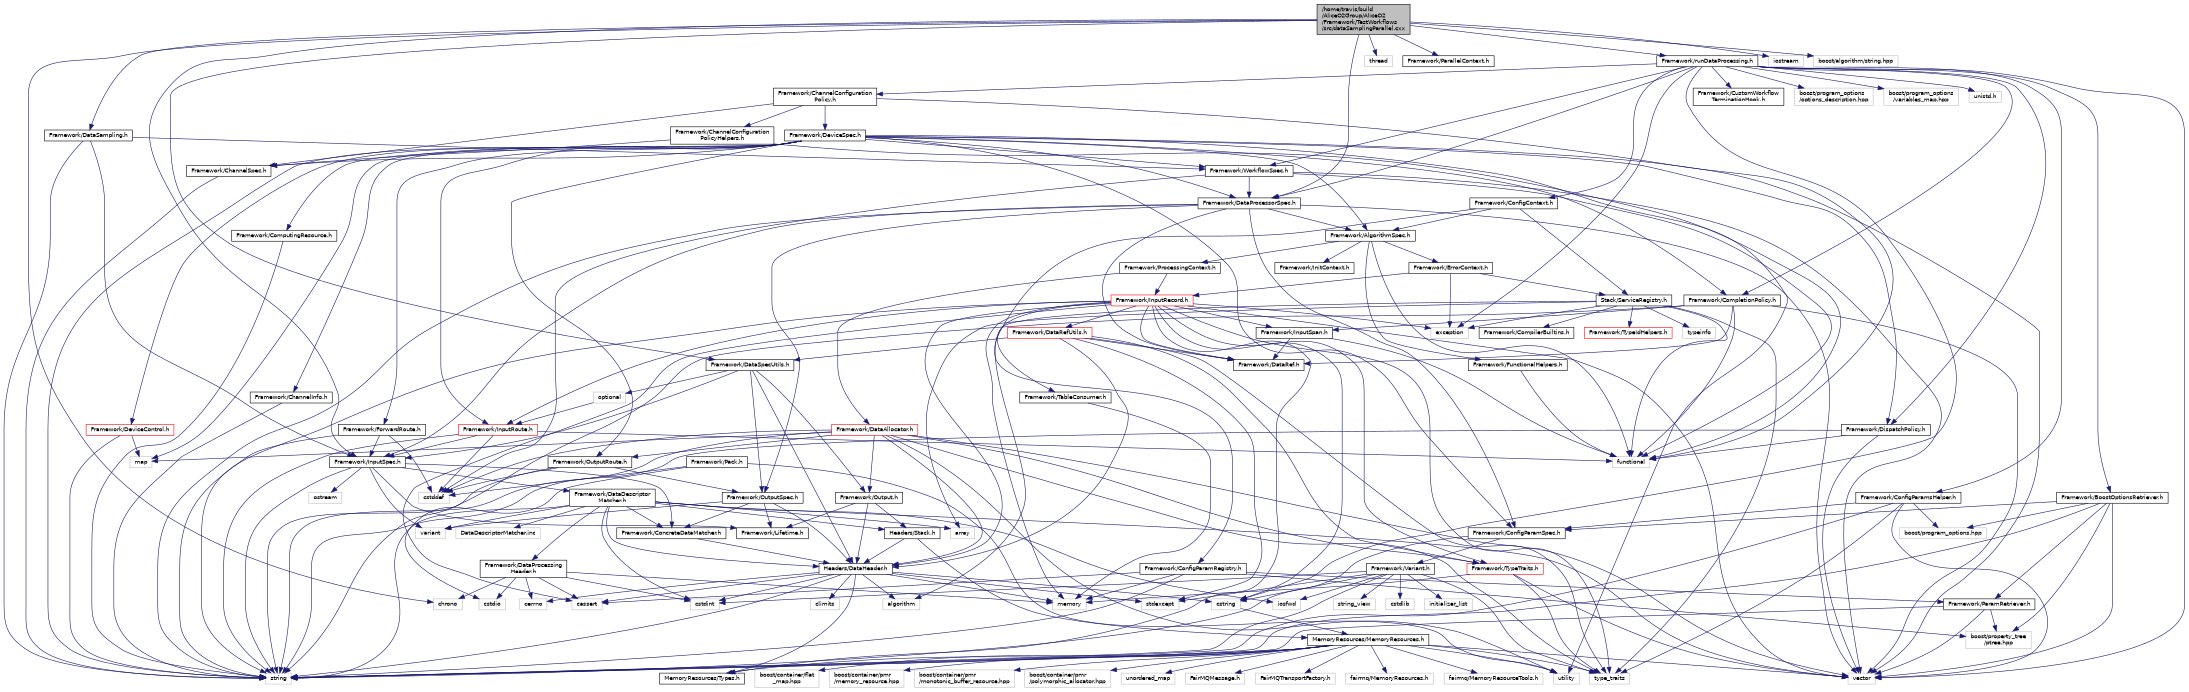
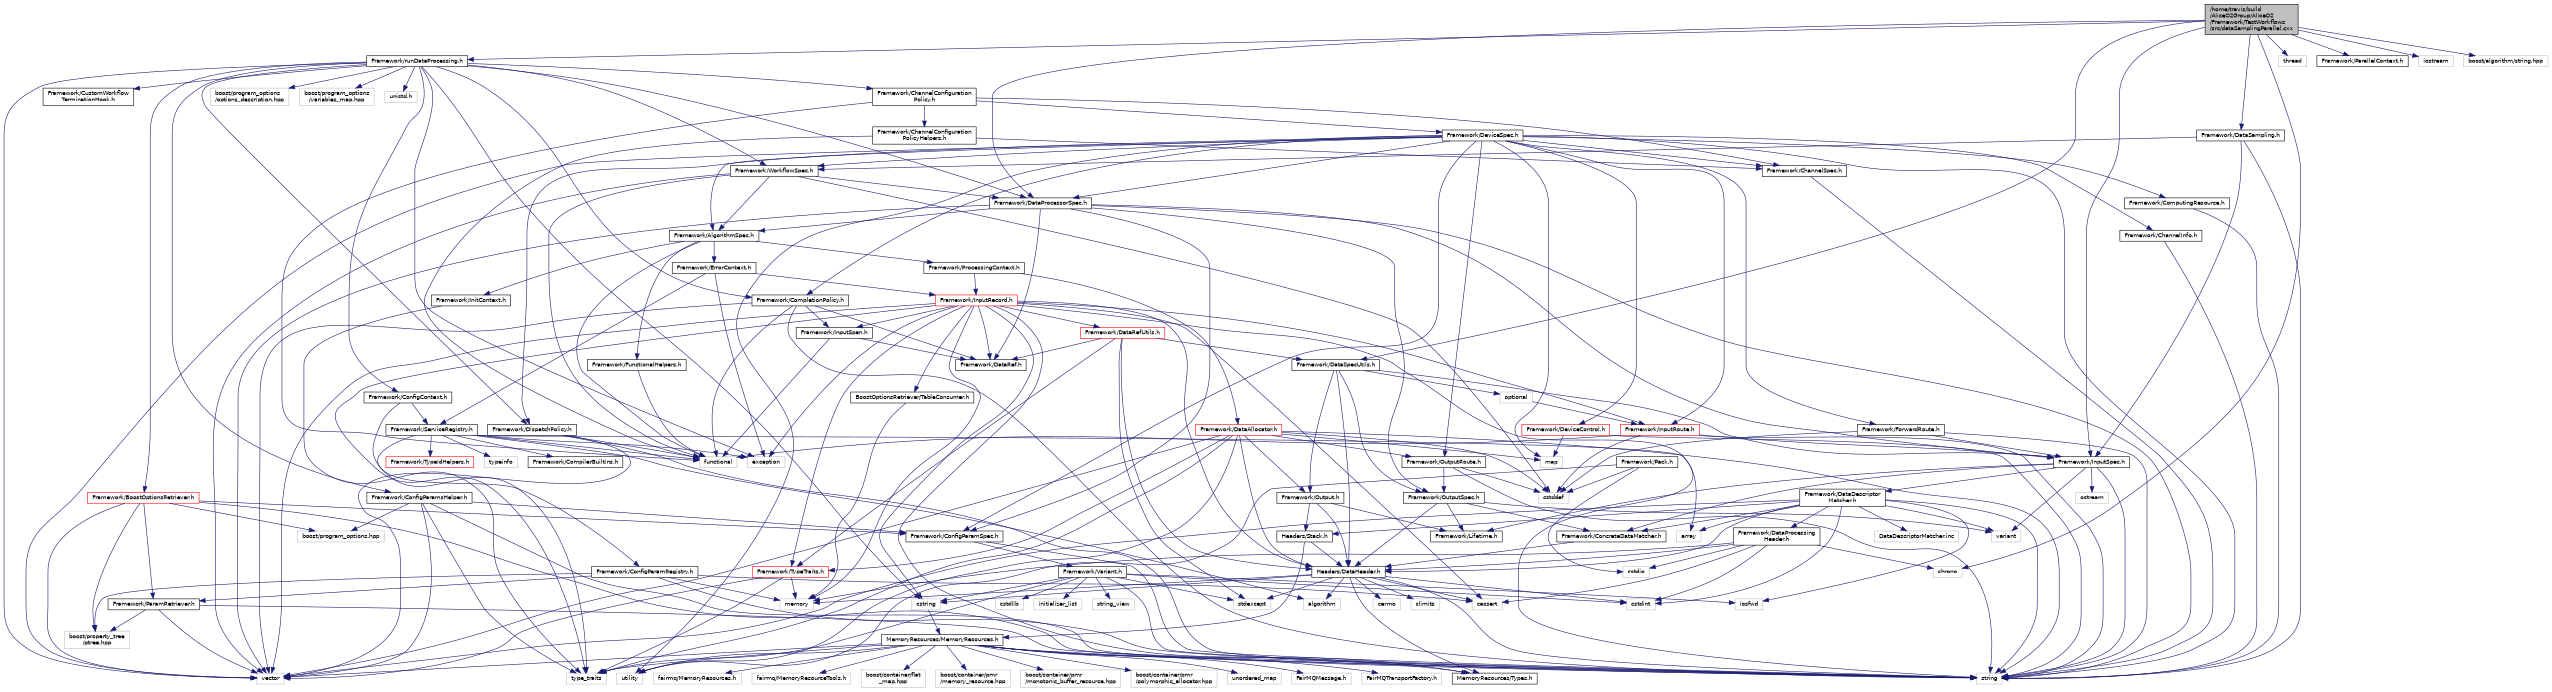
edge "Framework/ConfigContext.h" -> "Framework/AlgorithmSpec.h": now "Framework/WorkflowSpec.h" -> "Framework/AlgorithmSpec.h"
node "Stack/ServiceRegistry.h": label "Stack/ServiceRegistry.h" -> "Framework/ServiceRegistry.h"
node "Framework/TableConsumer.h": label "Framework/TableConsumer.h" -> "BoostOptionsRetriever/TableConsumer.h"
edge "Framework/DataRefUtils.h" -> "type_traits": now "Framework/InitContext.h" -> "type_traits"
node "Framework/BoostOptionsRetriever.h": color black -> red
edge "Framework/DataProcessing Header.h" -> "cerrno": now "Framework/DataProcessing Header.h" -> "Headers/DataHeader.h"
